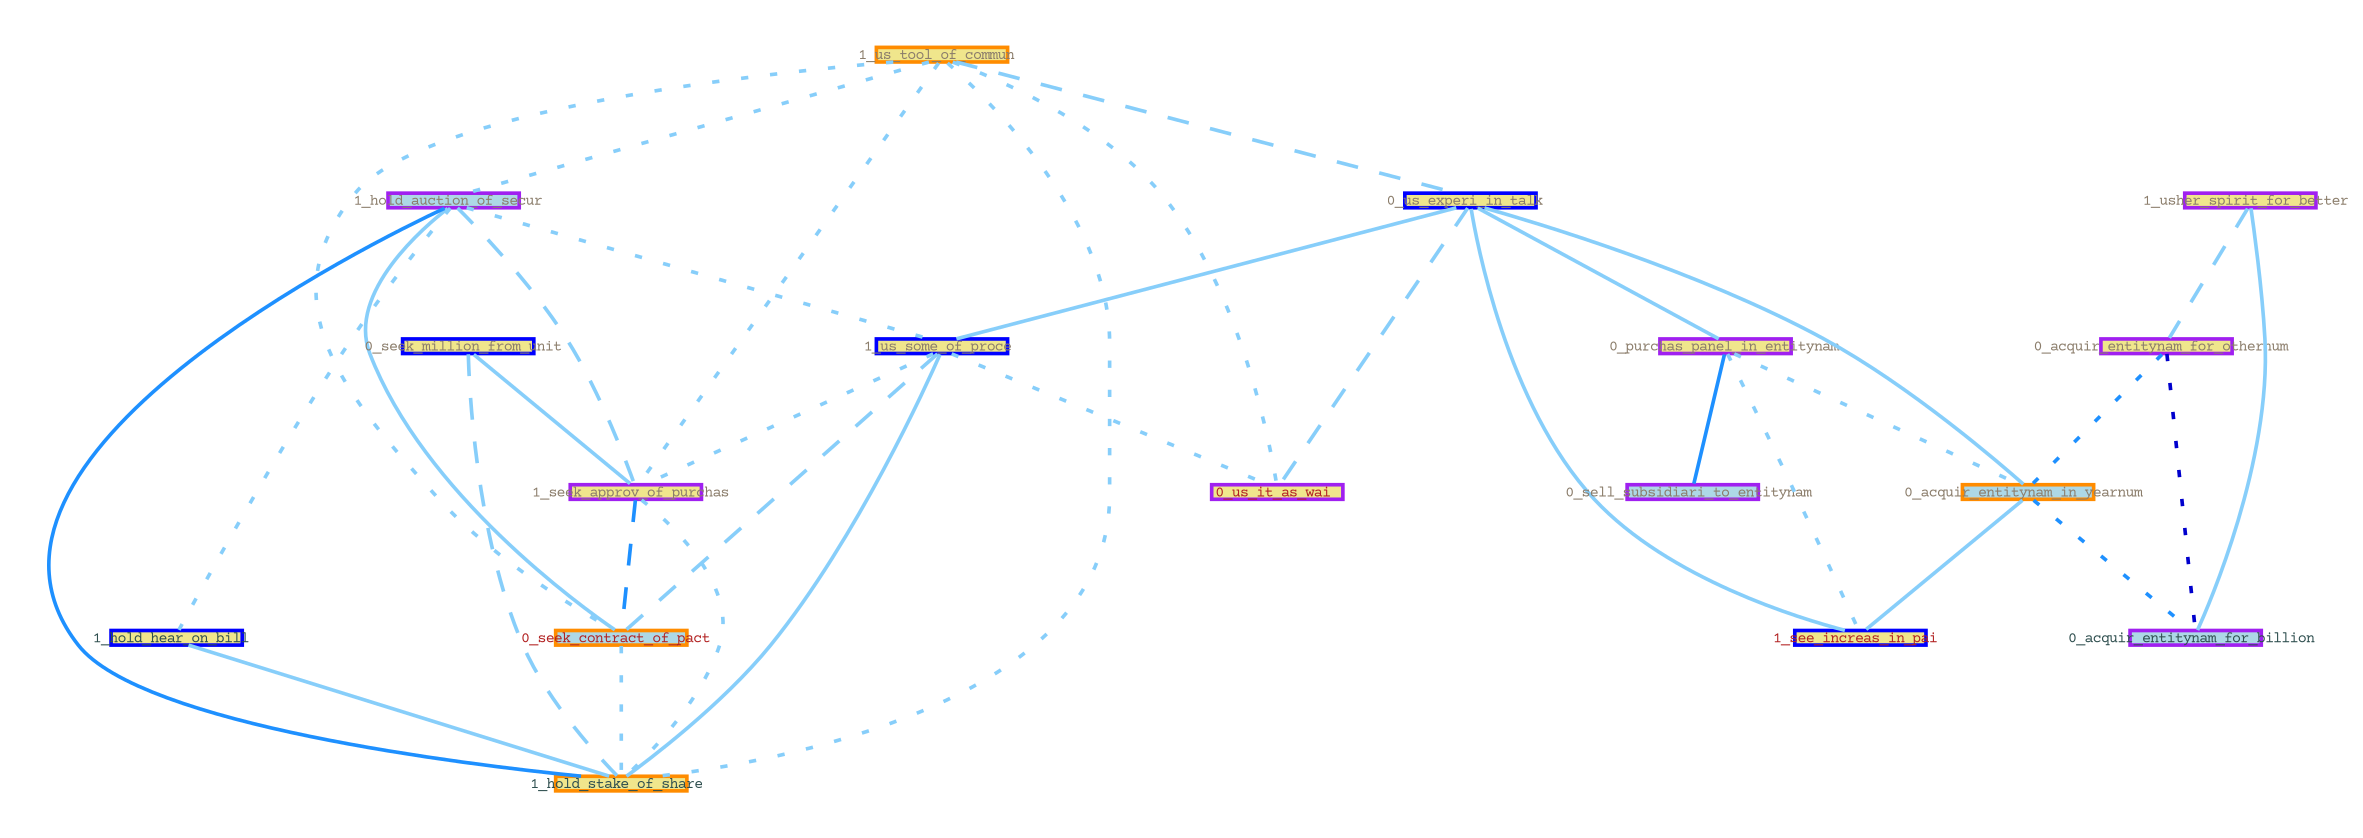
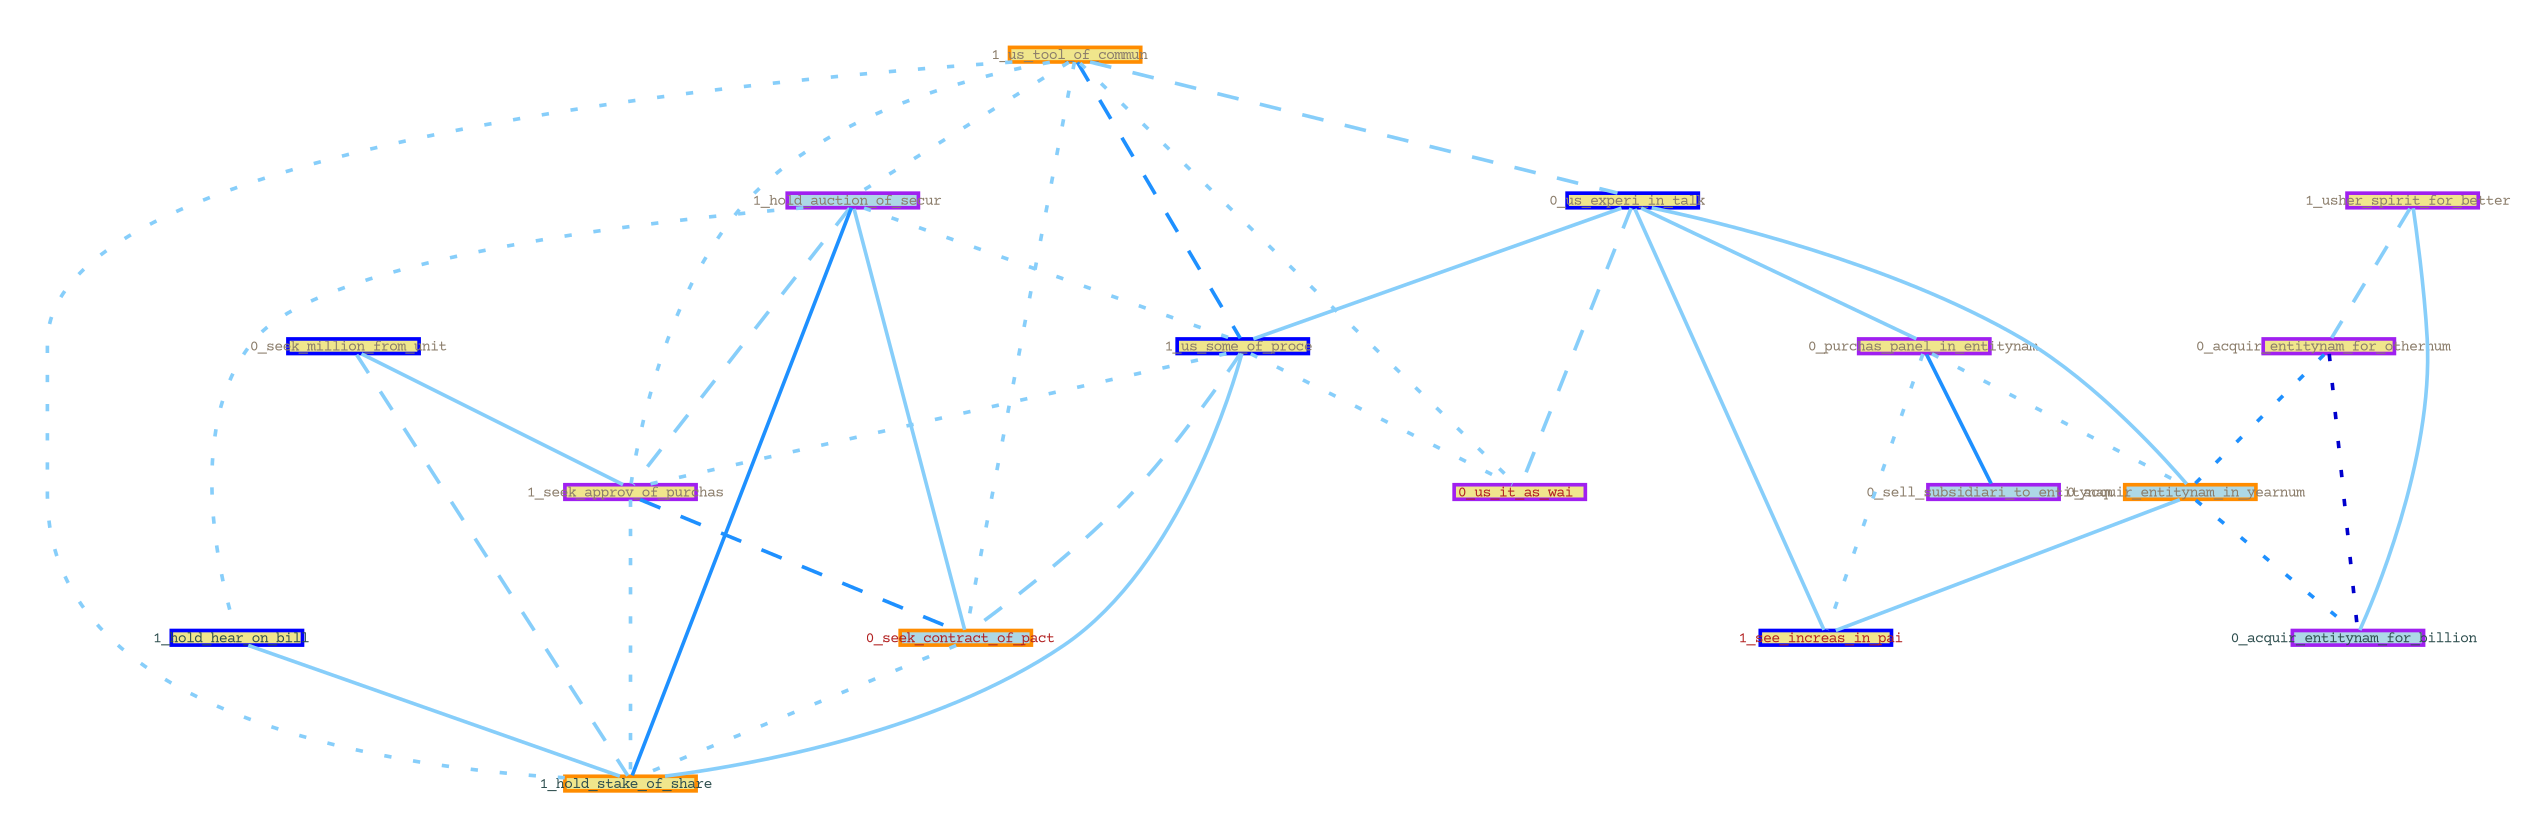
edge "1_us_tool_of_commun" -- "1_us_some_of_proce": added
